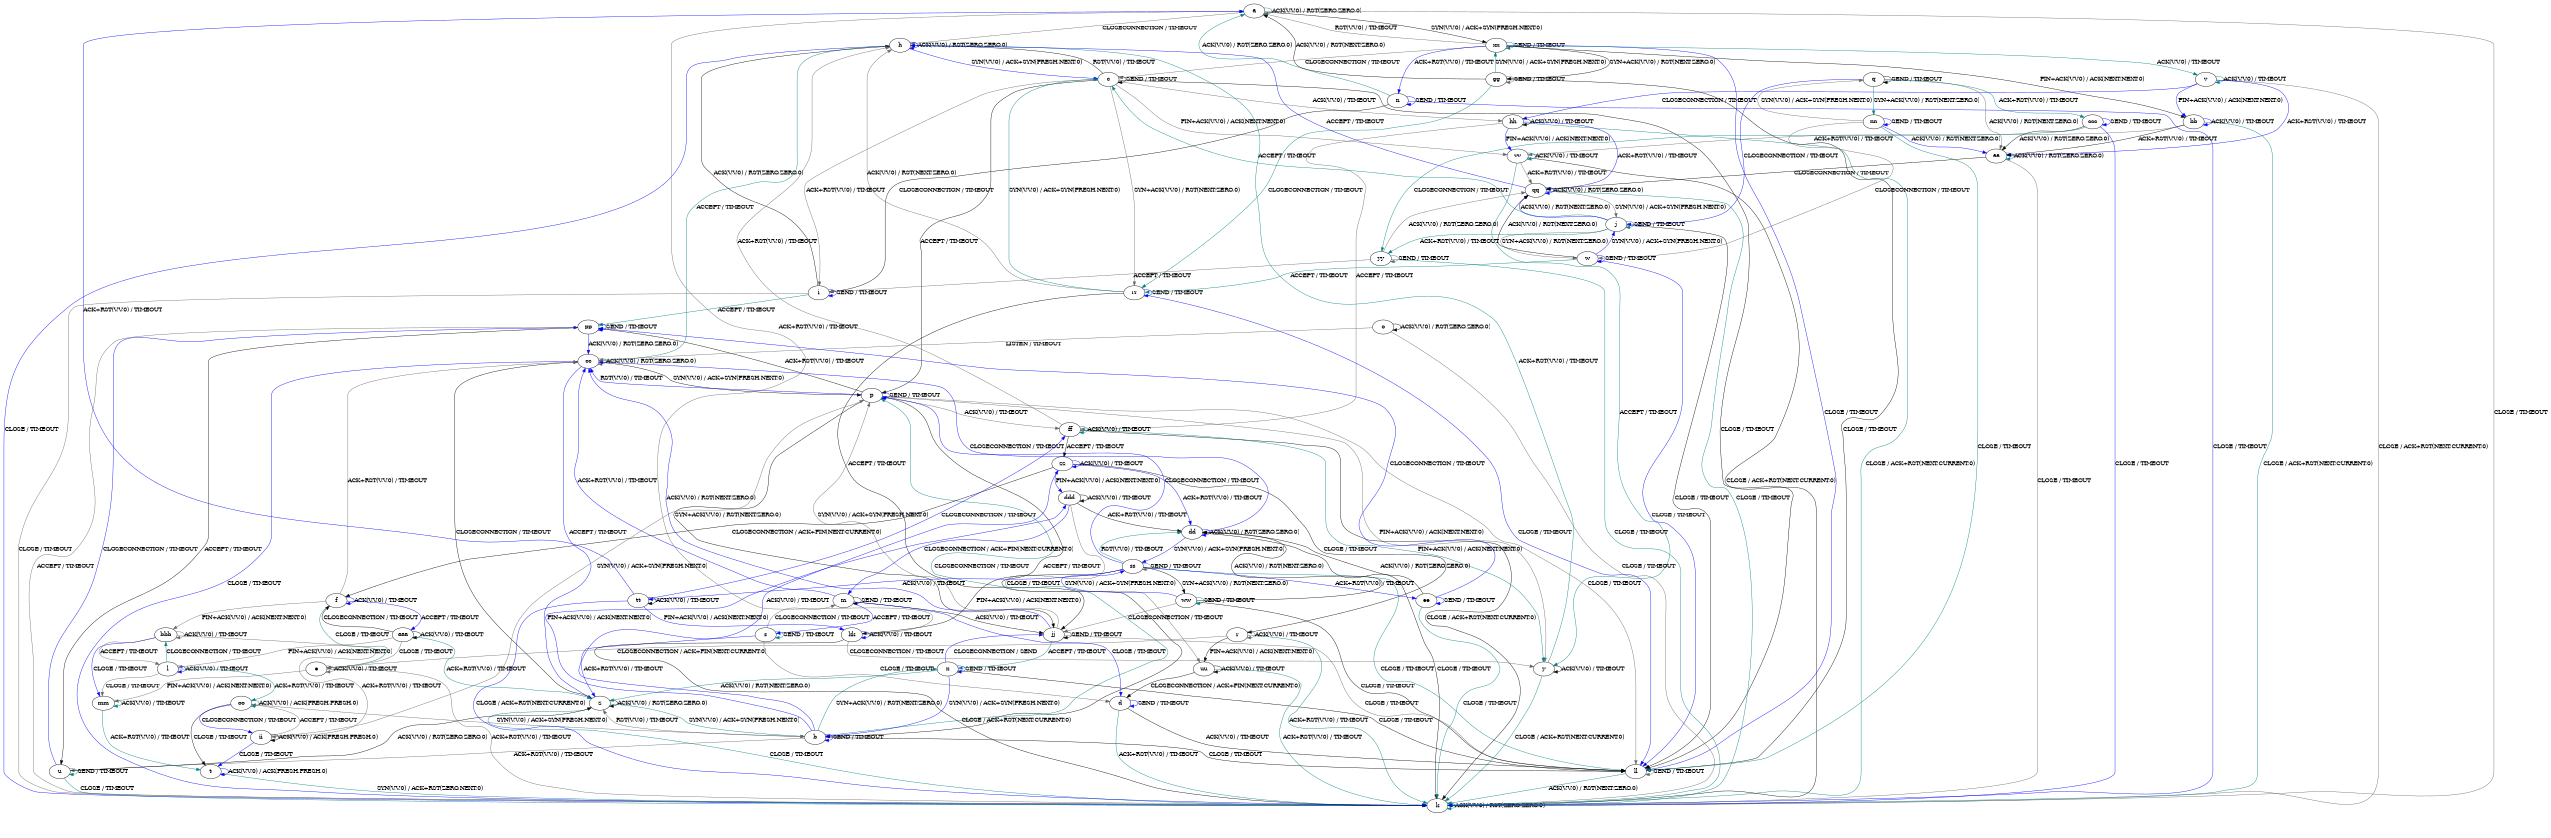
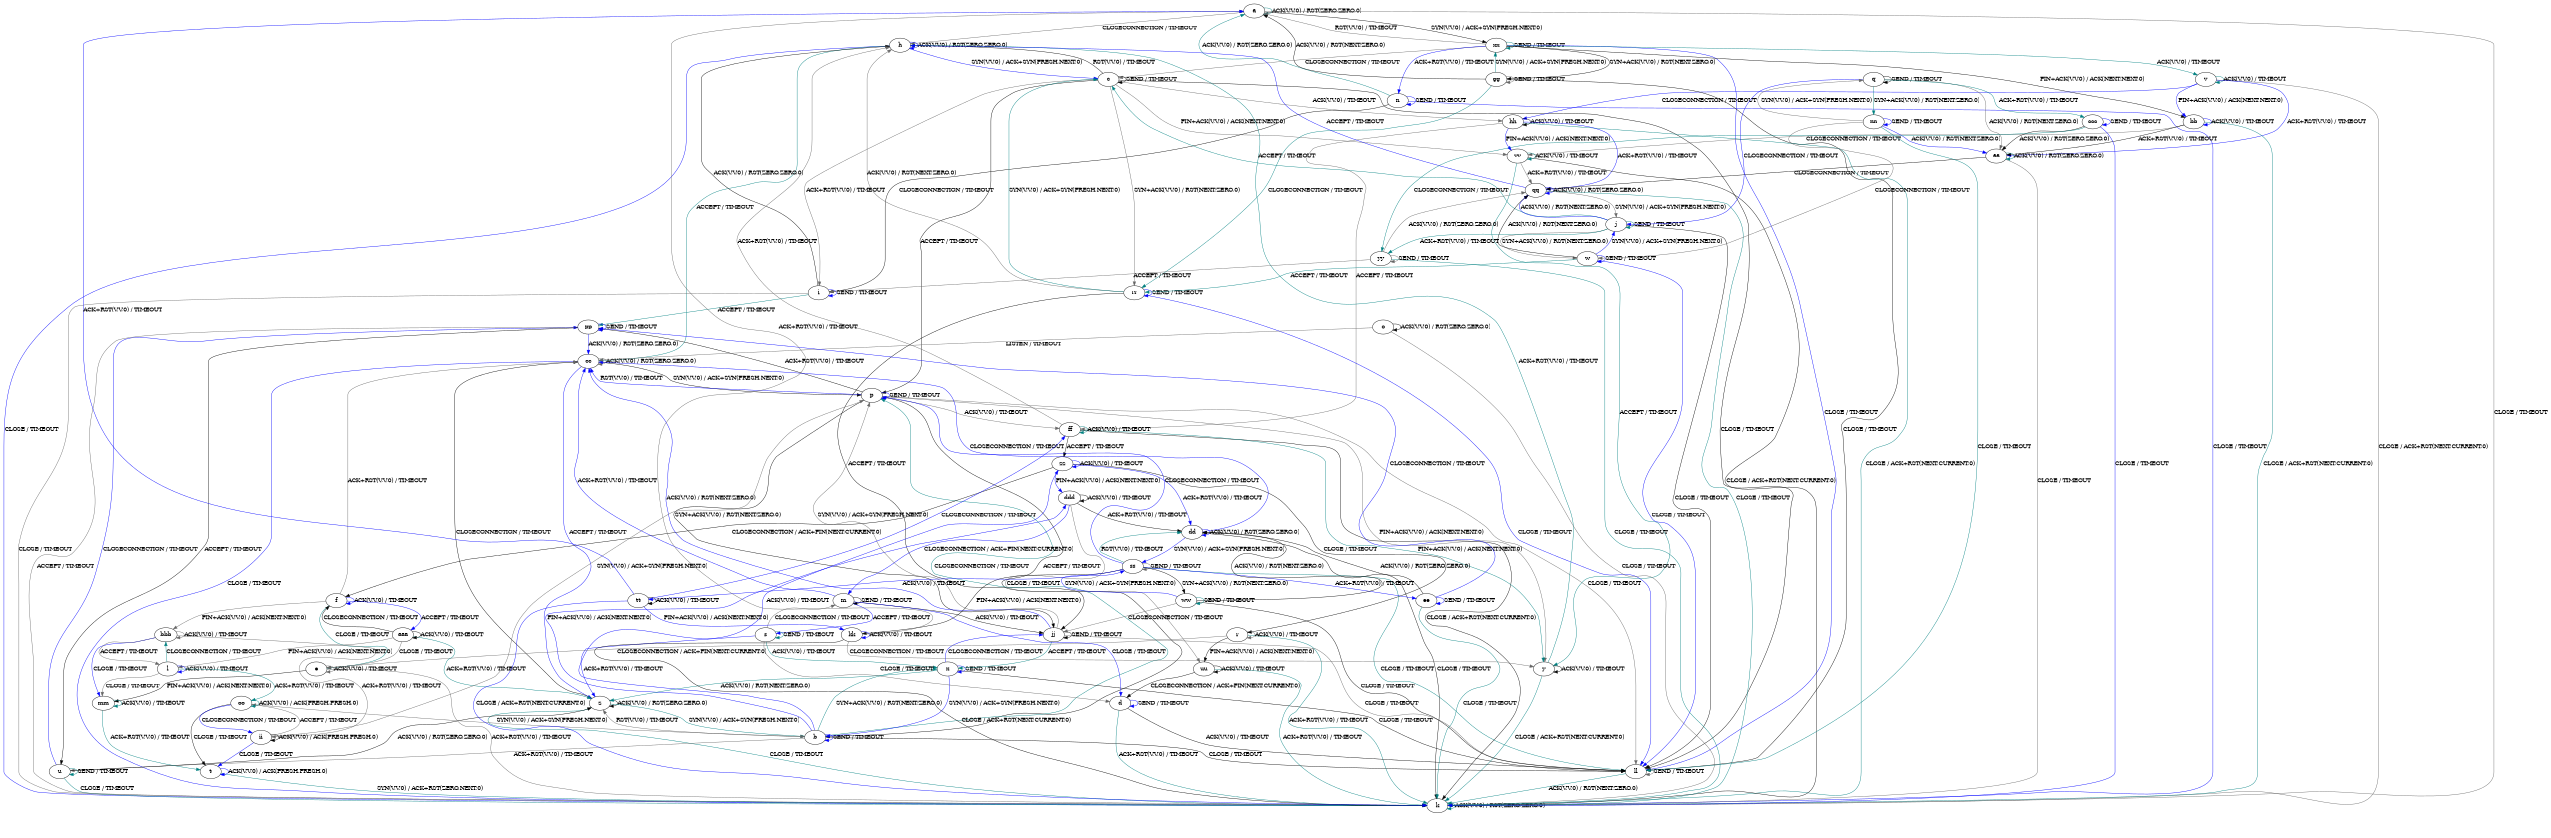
edge "bb" -> "vv": label "ACK+RST(V,V,0) / TIMEOUT" -> "CLOSECONNECTION / TIMEOUT"
edge "x" -> "jj": label "CLOSECONNECTION / SEND" -> "CLOSECONNECTION / TIMEOUT"
edge "s" -> "x": added, label "ACK(V,V,0) / TIMEOUT"
edge "e" -> "mm": color gray40 -> black
